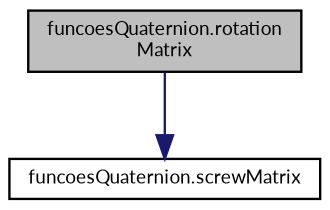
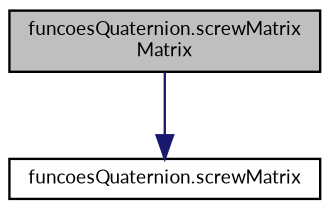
node "funcoesQuaternion.rotation Matrix": label "funcoesQuaternion.rotation Matrix" -> "funcoesQuaternion.screwMatrix Matrix"
